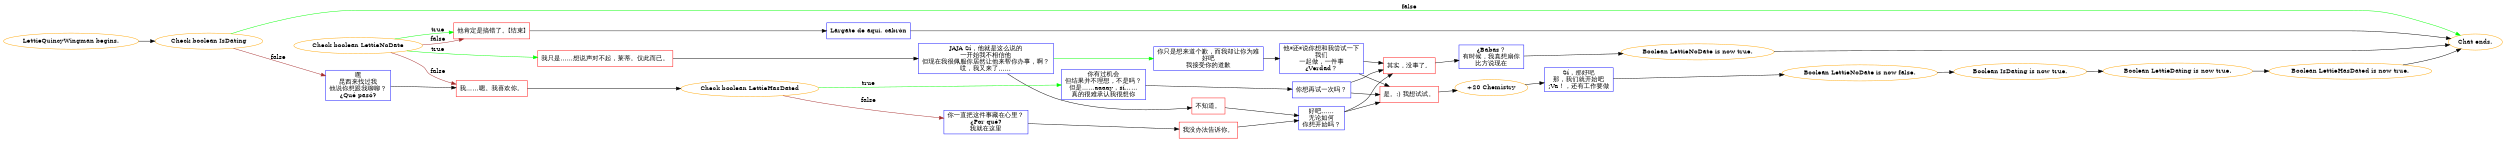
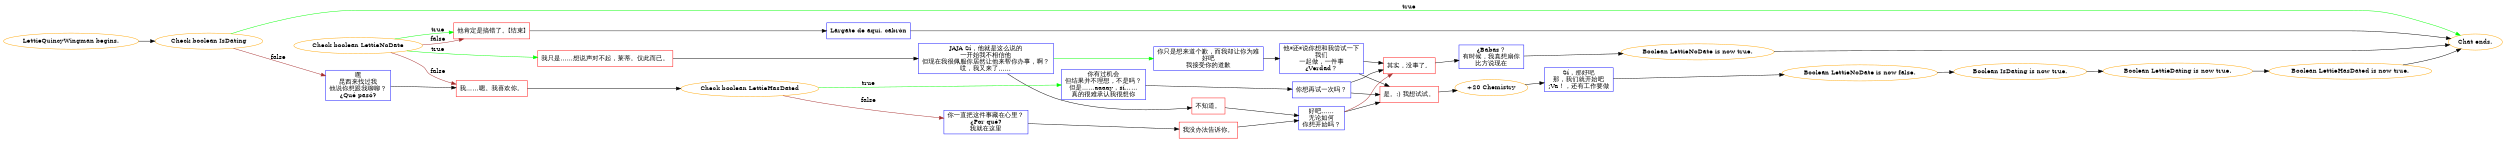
edge "Check boolean IsDating" -> "Chat ends.": label "false" -> "true"
edge "好吧…… 无论如何 你想开始吗？" -> "其实，没事了。": color black -> brown
